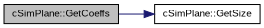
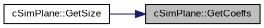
edge "cSimPlane::GetCoeffs" -> "cSimPlane::GetSize": reversed
